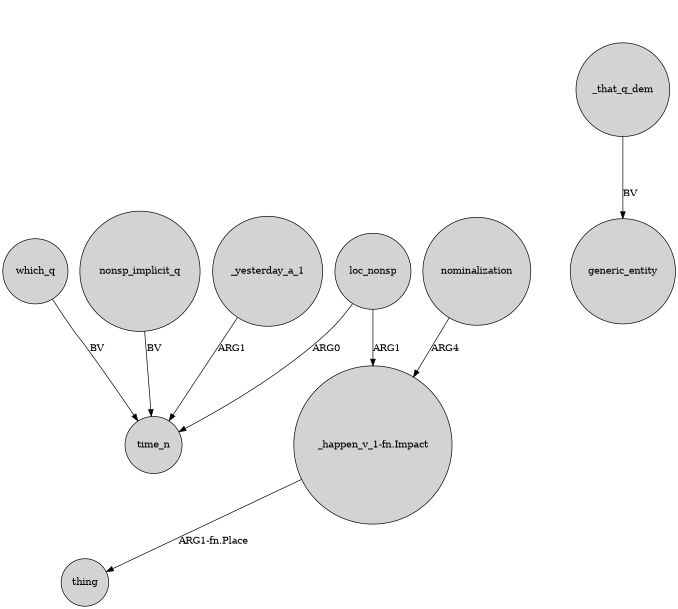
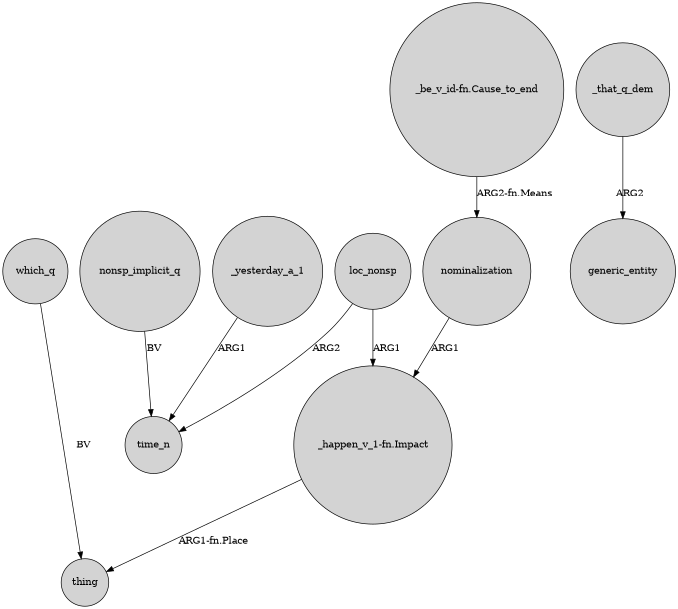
node "_be_v_id-fn.Cause_to_end": added
edge "_that_q_dem" -> "generic_entity": label "BV" -> "ARG2"
edge "loc_nonsp" -> "time_n": label "ARG0" -> "ARG2"
edge "nominalization" -> "_happen_v_1-fn.Impact": label "ARG4" -> "ARG1"
edge "which_q" -> "time_n": now "which_q" -> "thing"
